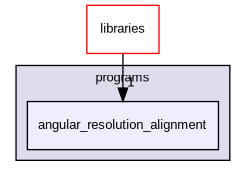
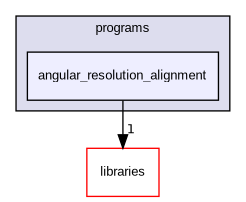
edge "libraries" -> "angular_resolution_alignment": reversed
